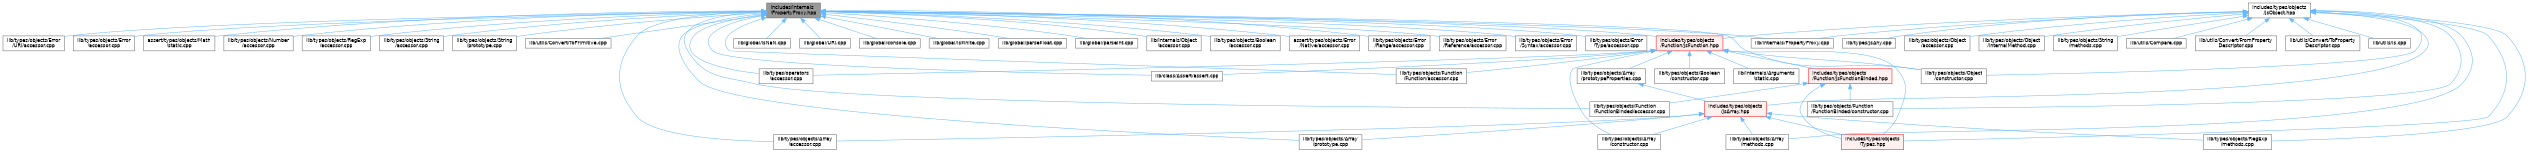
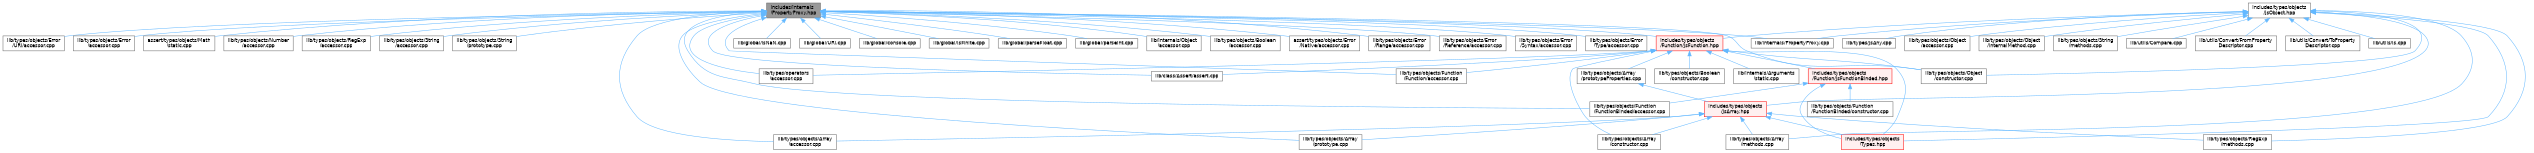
node "lib/utils/Convert/ToPrimitive.cpp": removed
edge "lib/types/objects/Function /FunctionBinded/constructor.cpp" -> "includes/types/objects /JsObject.hpp": removed
